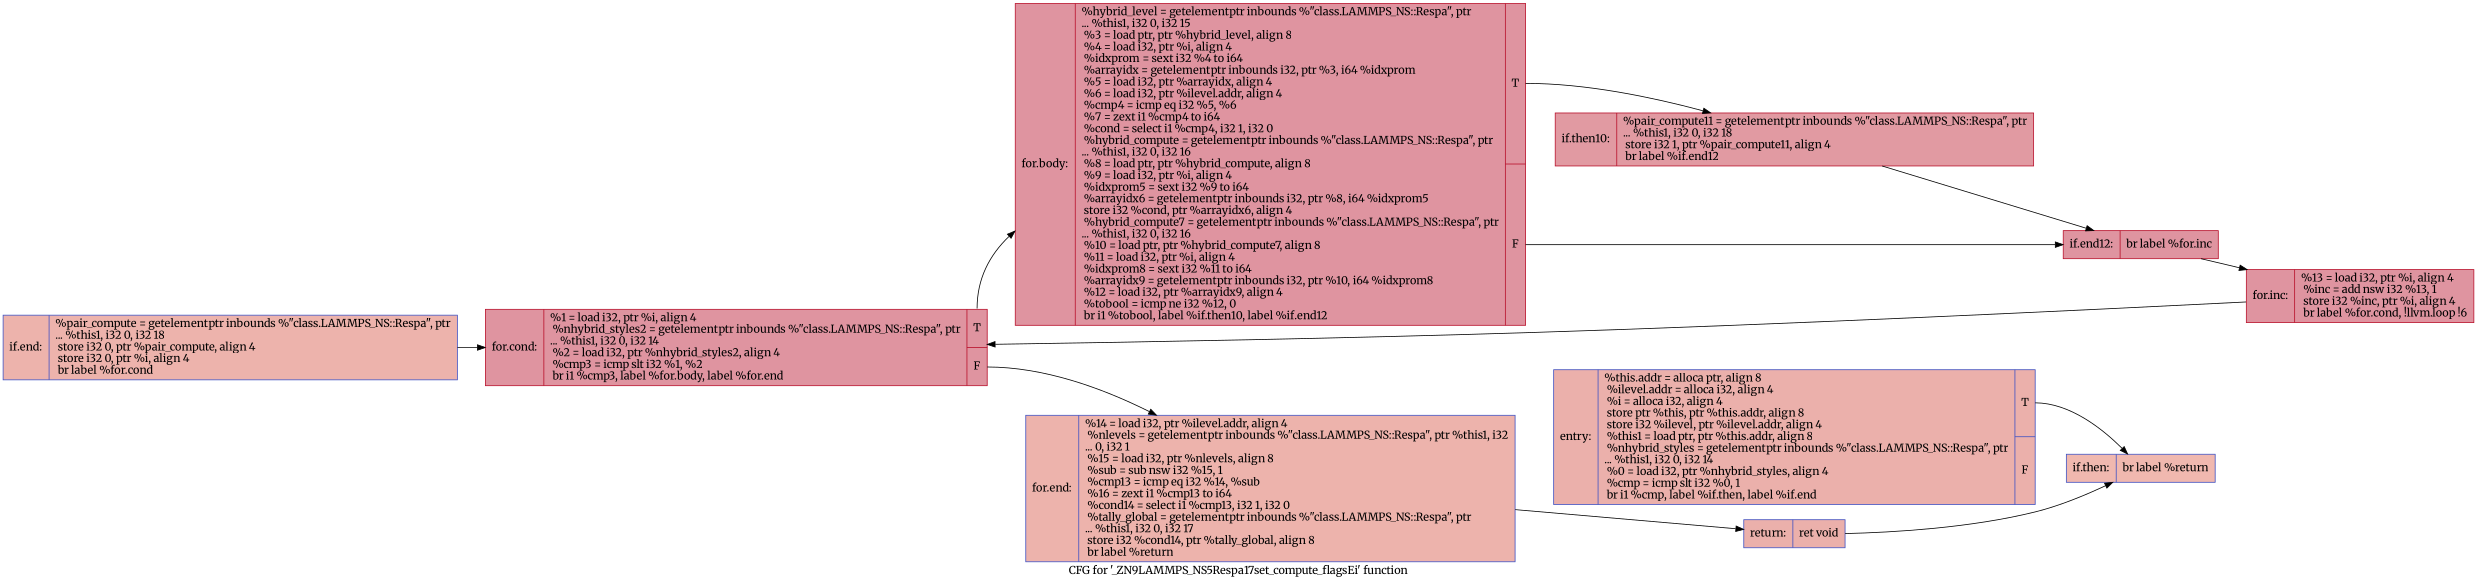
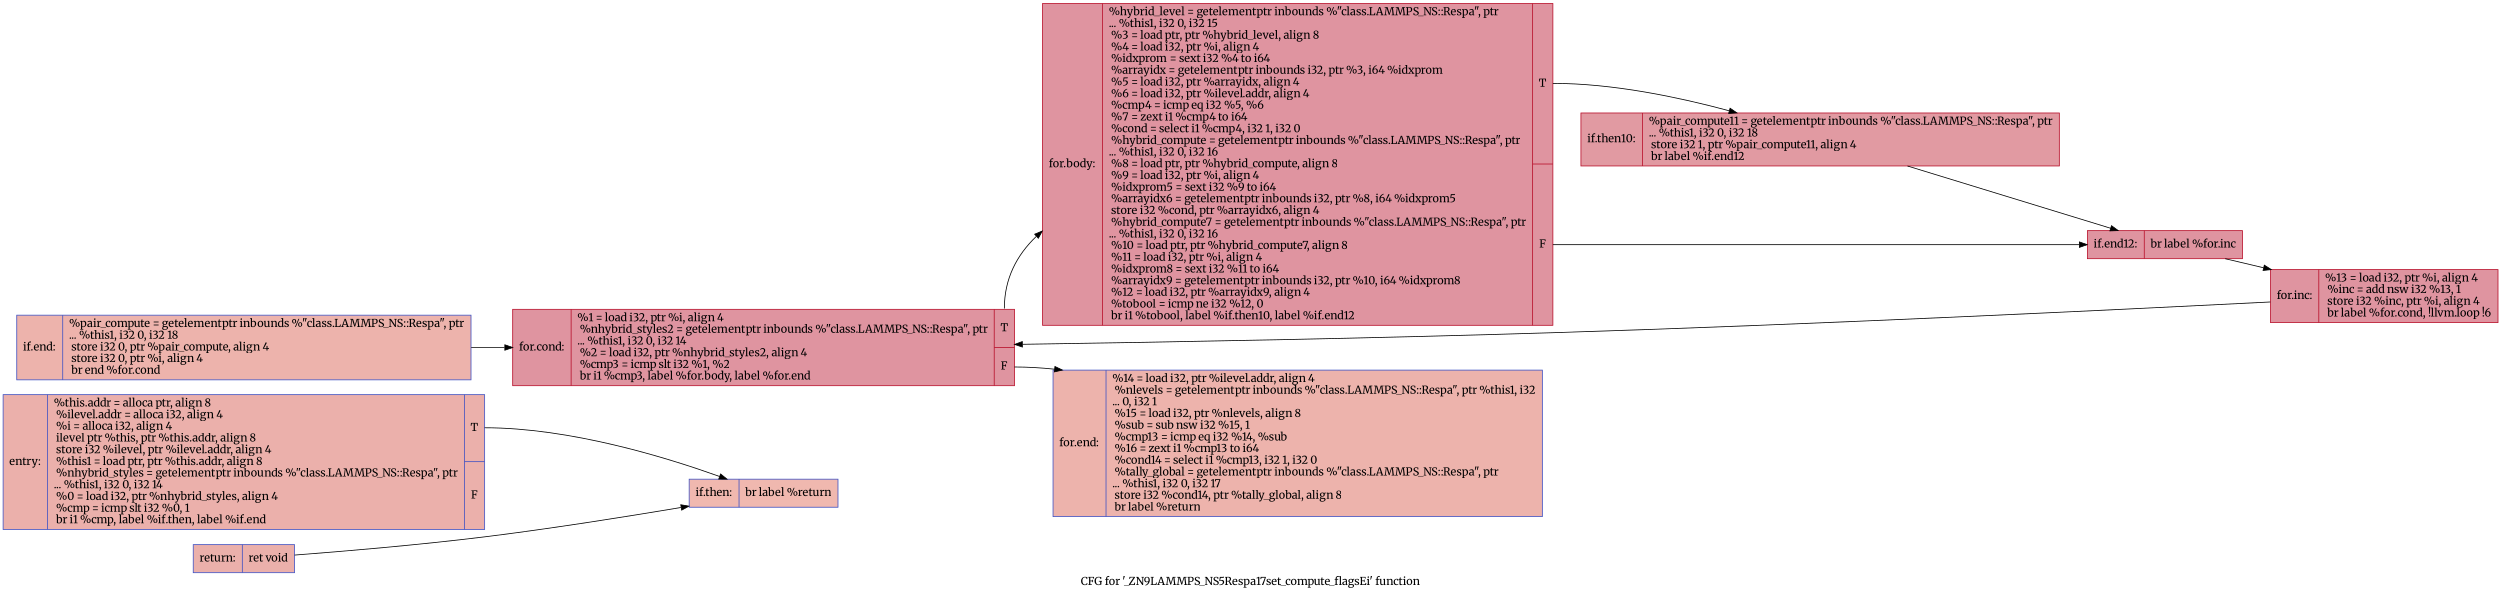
node "if.end:": text "br label %for.cond" -> "br end %for.cond"
node "entry:": text "store ptr %this, ptr %this.addr, align 8" -> "ilevel ptr %this, ptr %this.addr, align 8"
edge "for.end:" -> "return:": removed
